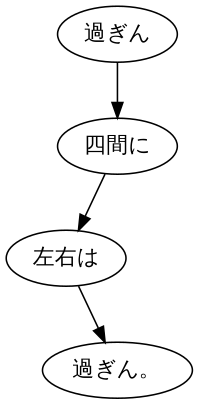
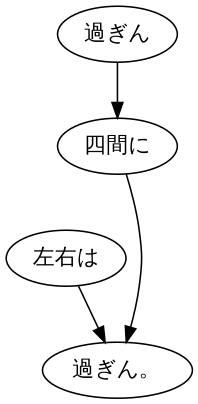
edge "四間に" -> "左右は": now "四間に" -> "過ぎん。"
